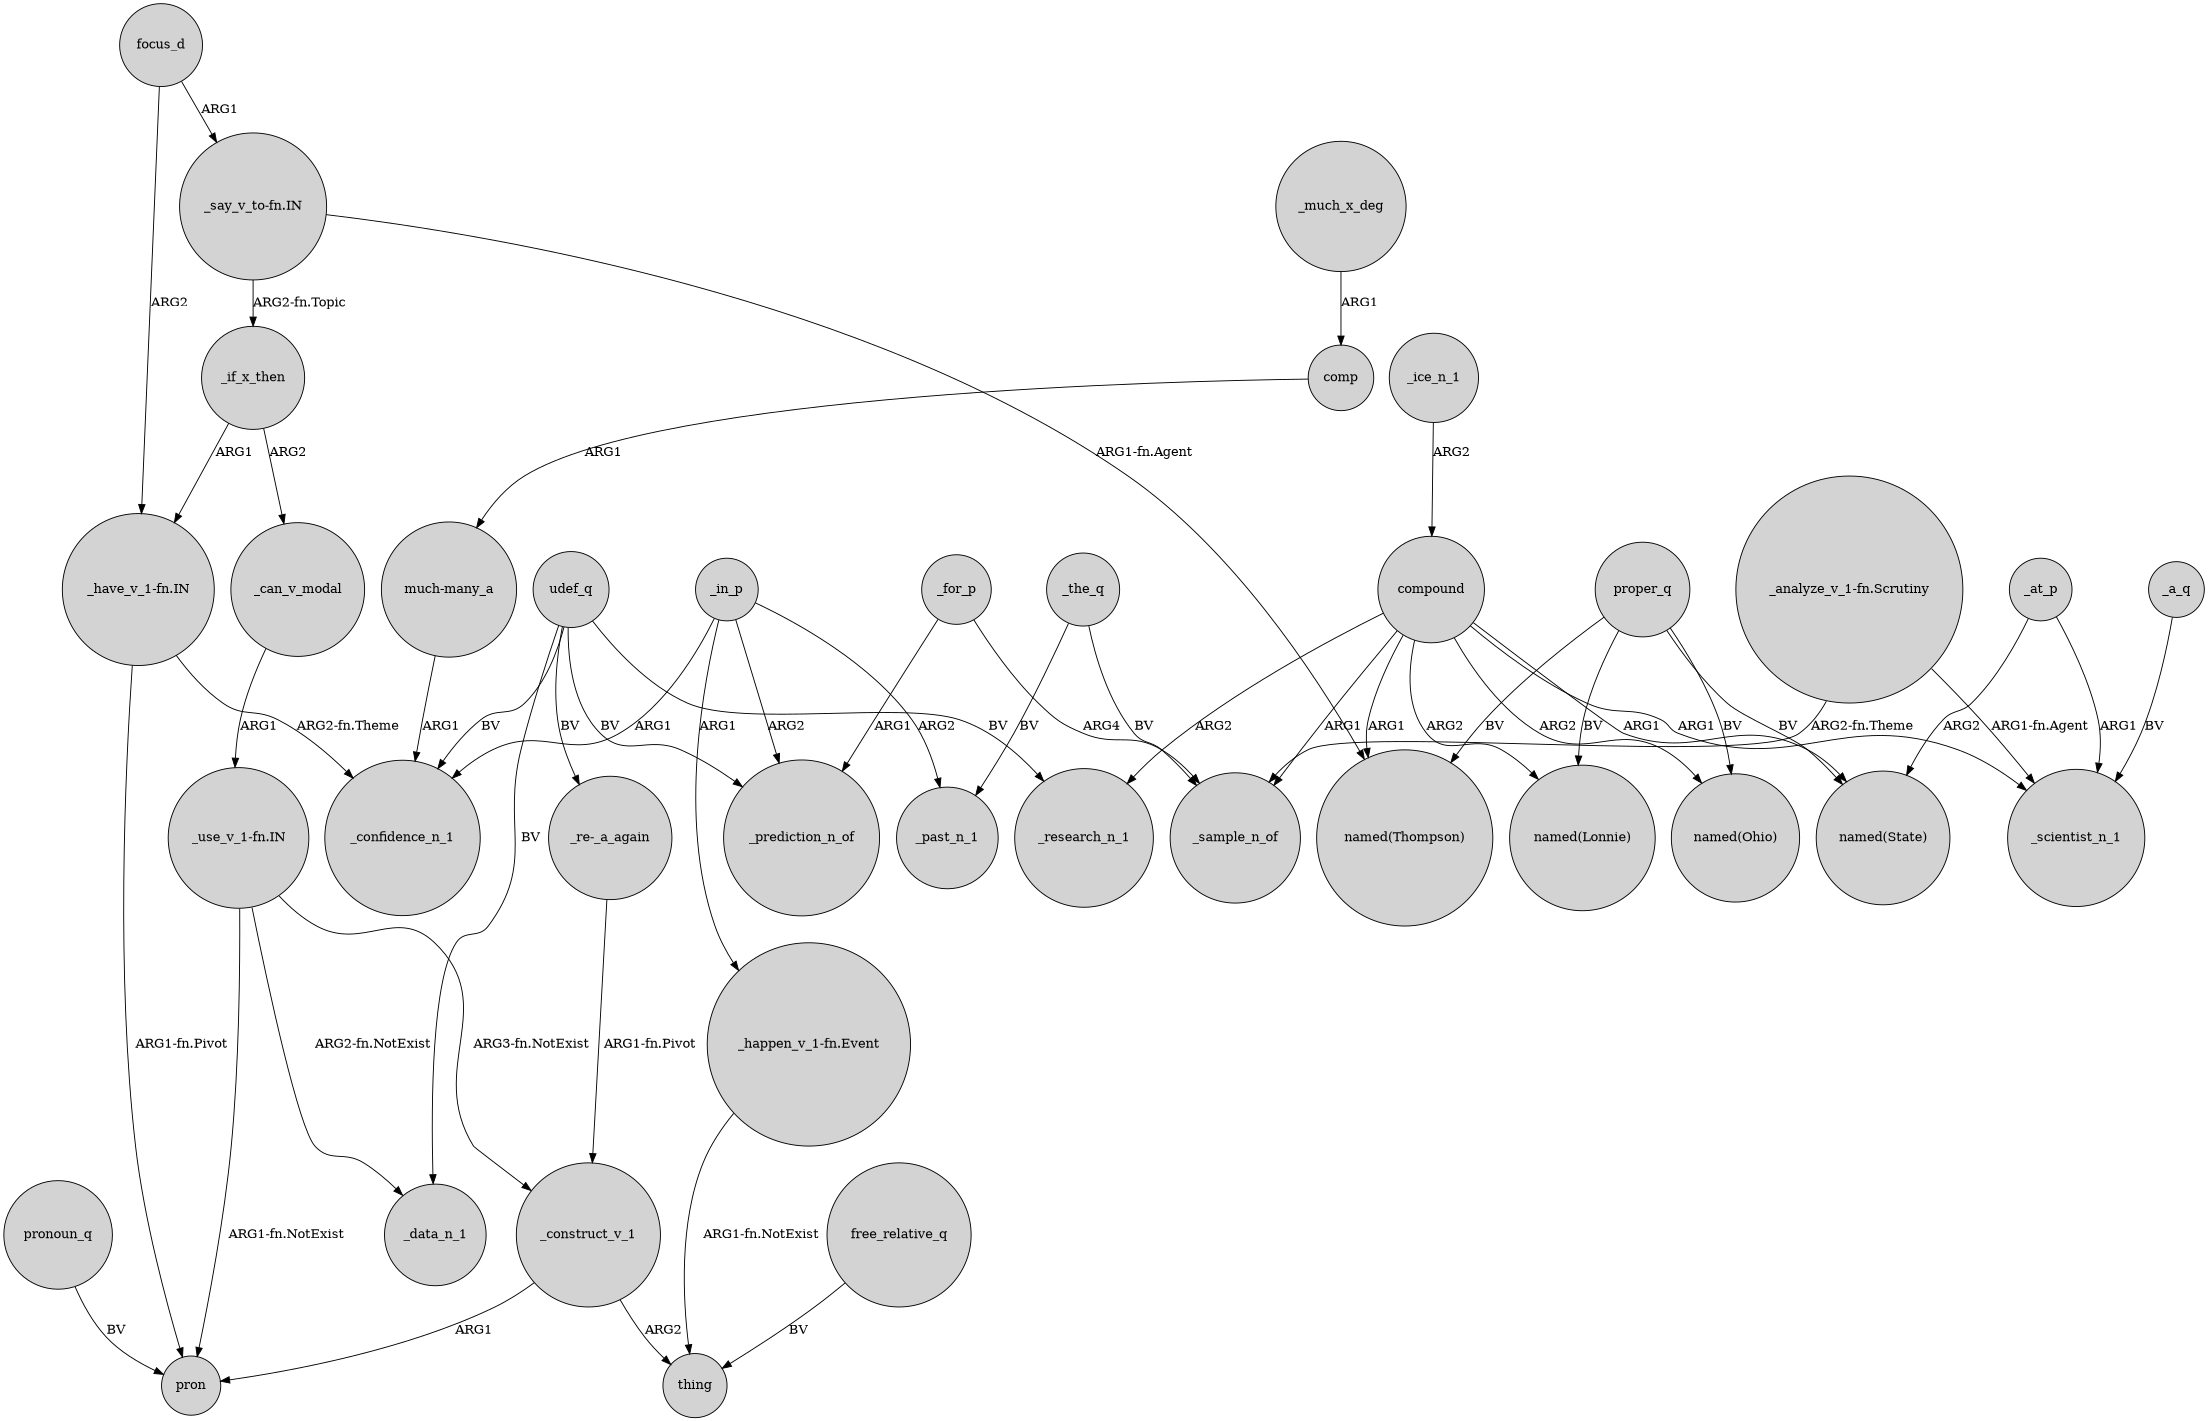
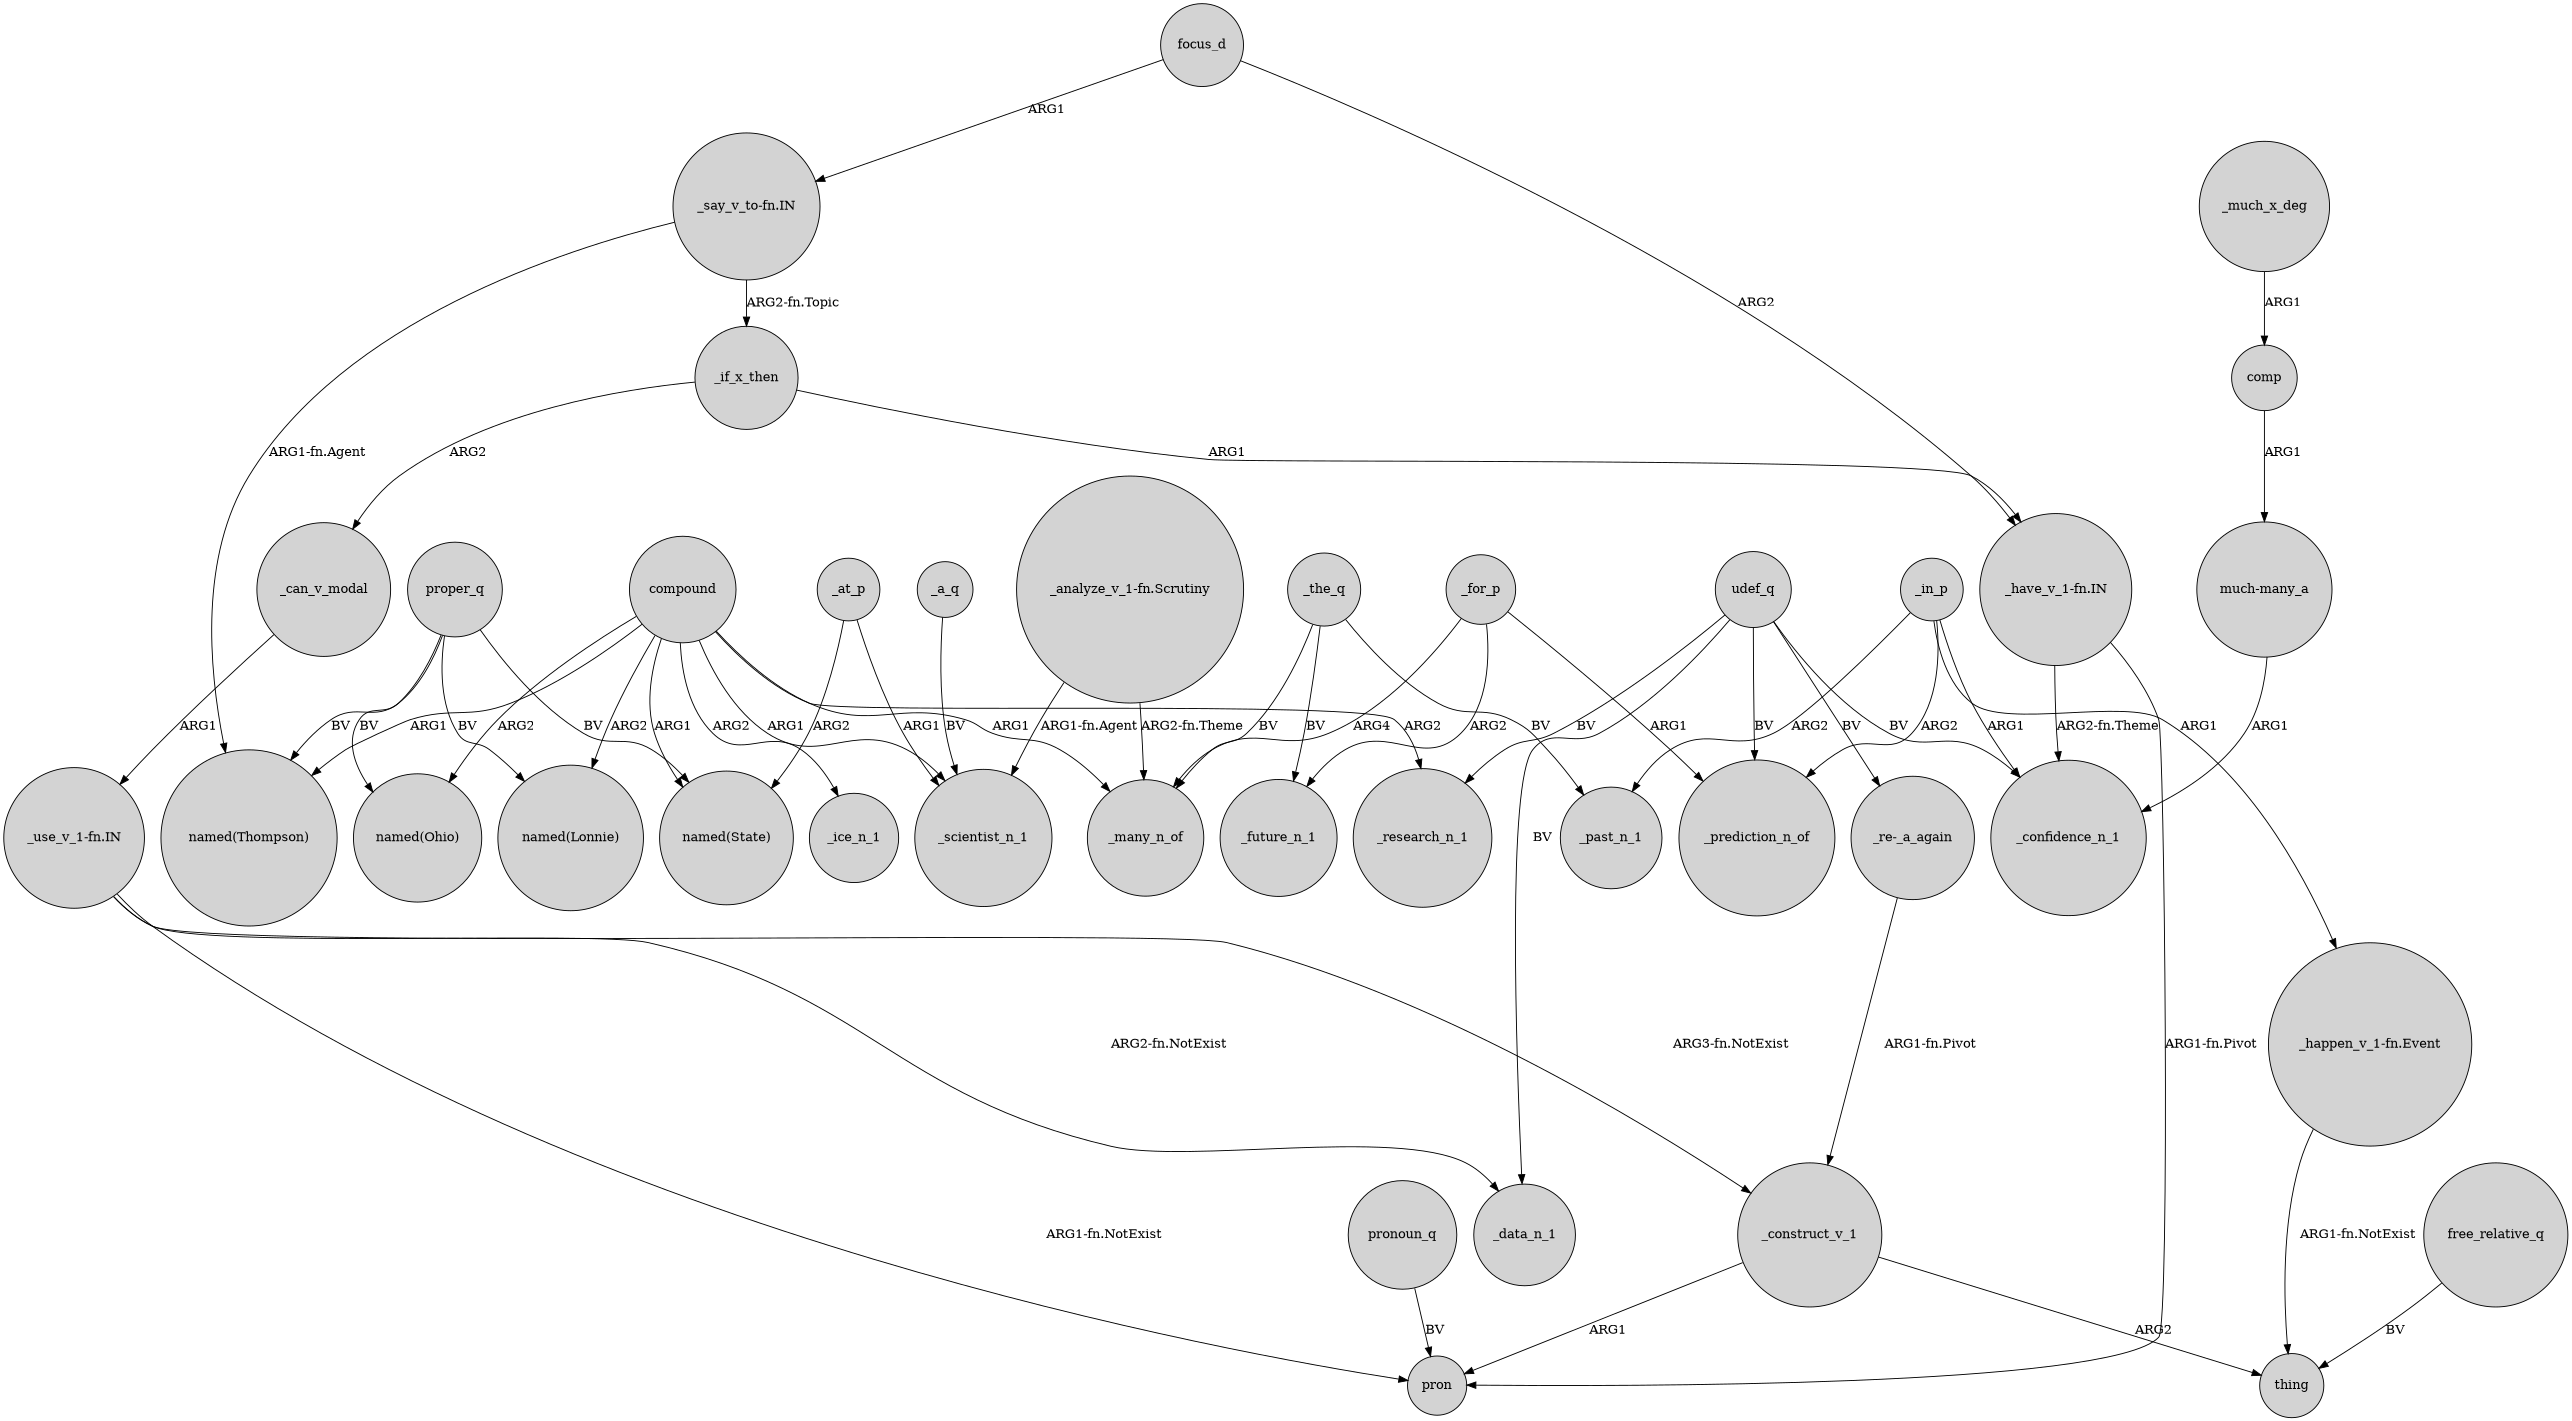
edge "_ice_n_1" -> "compound": reversed
node "_sample_n_of": label "_sample_n_of" -> "_many_n_of"
node "_future_n_1": added
